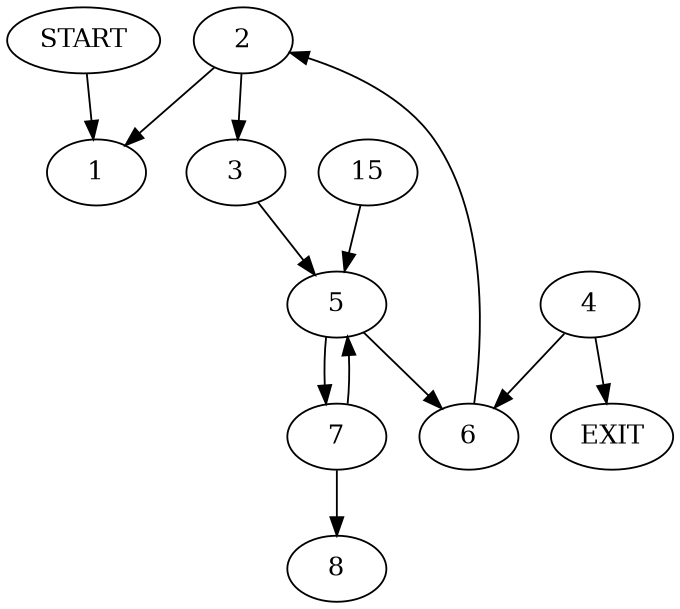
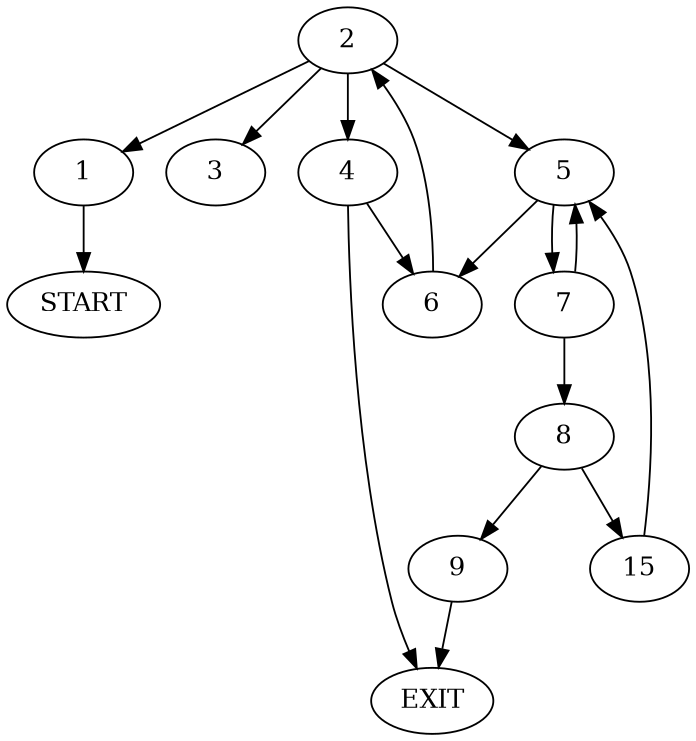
edge "START" -> "1": reversed
edge "2" -> "4": added
edge "3" -> "5": now "2" -> "5"
edge "8" -> "15": added
node "9": added
